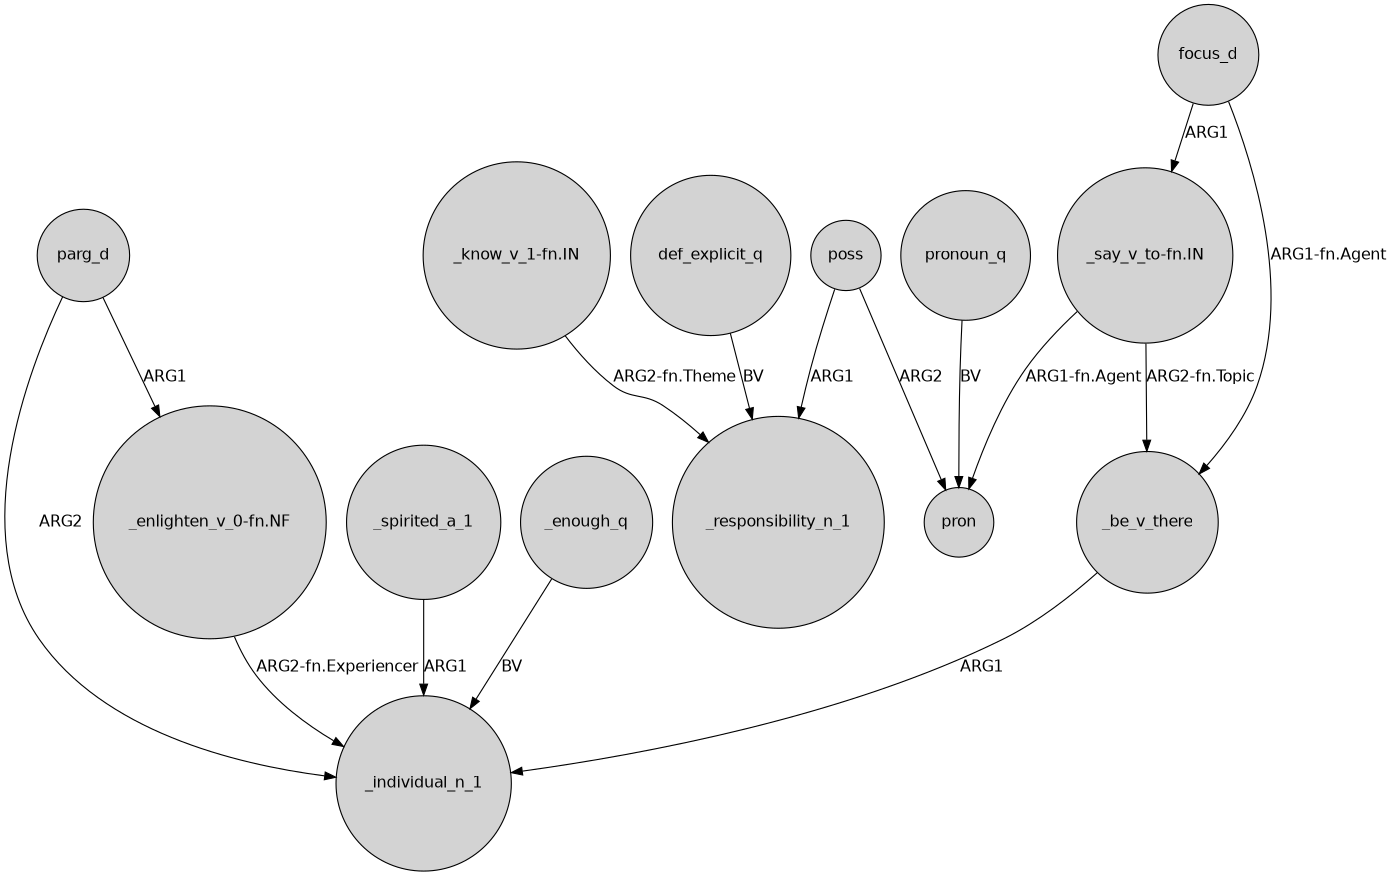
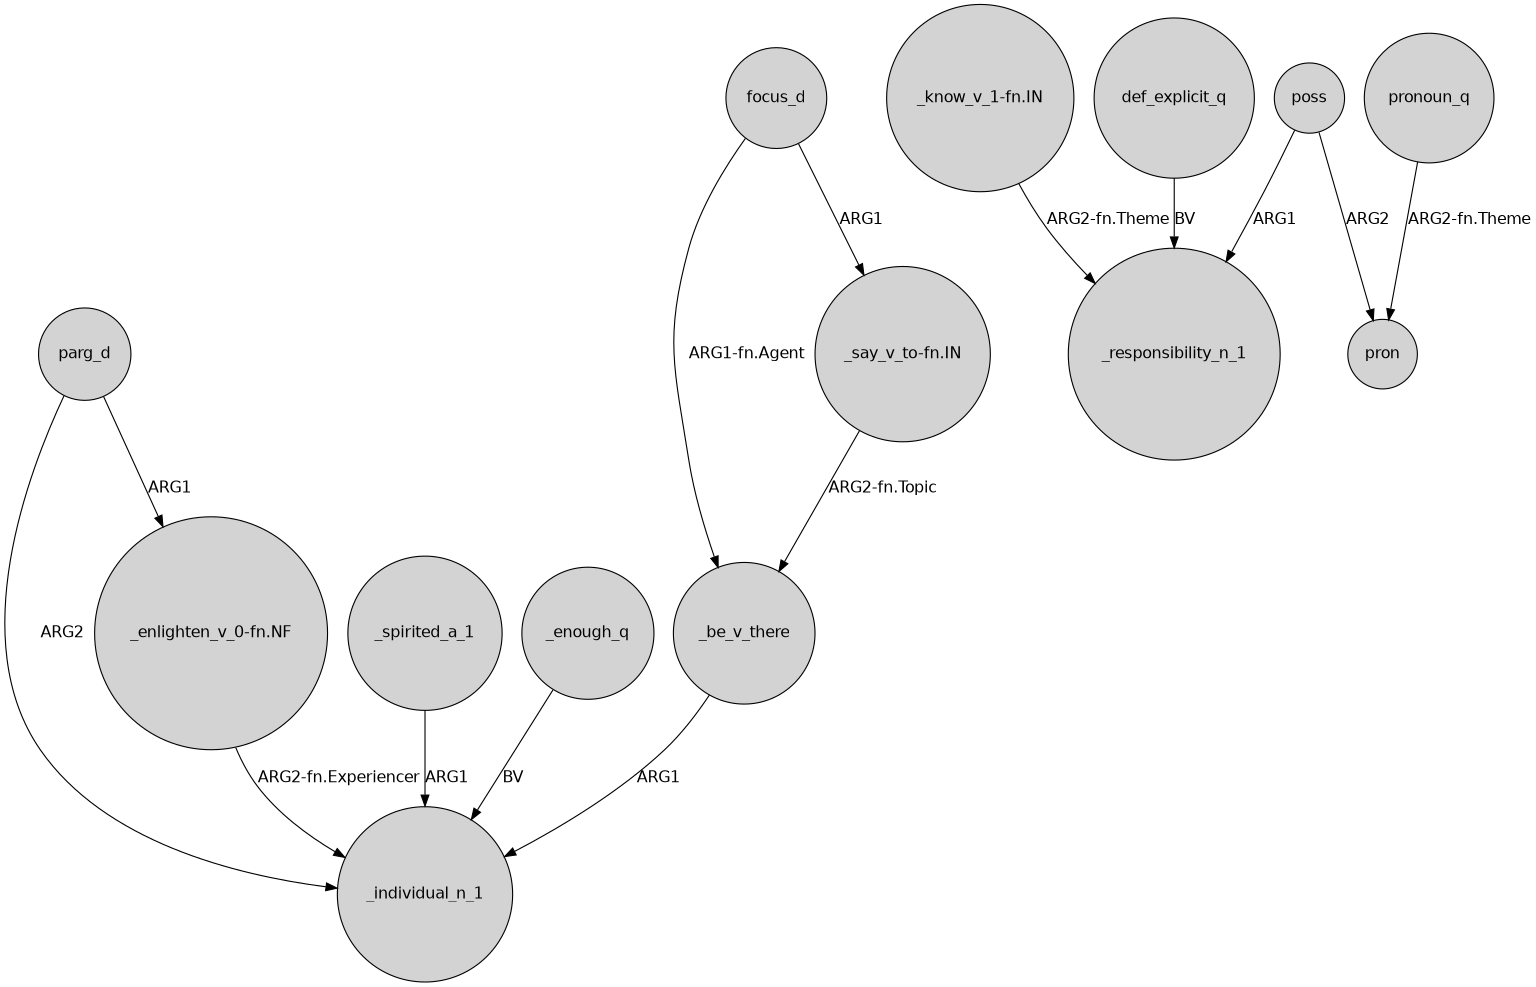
edge "pronoun_q" -> "pron": label "BV" -> "ARG2-fn.Theme"
edge "_say_v_to-fn.IN" -> "pron": removed, label "ARG1-fn.Agent"
